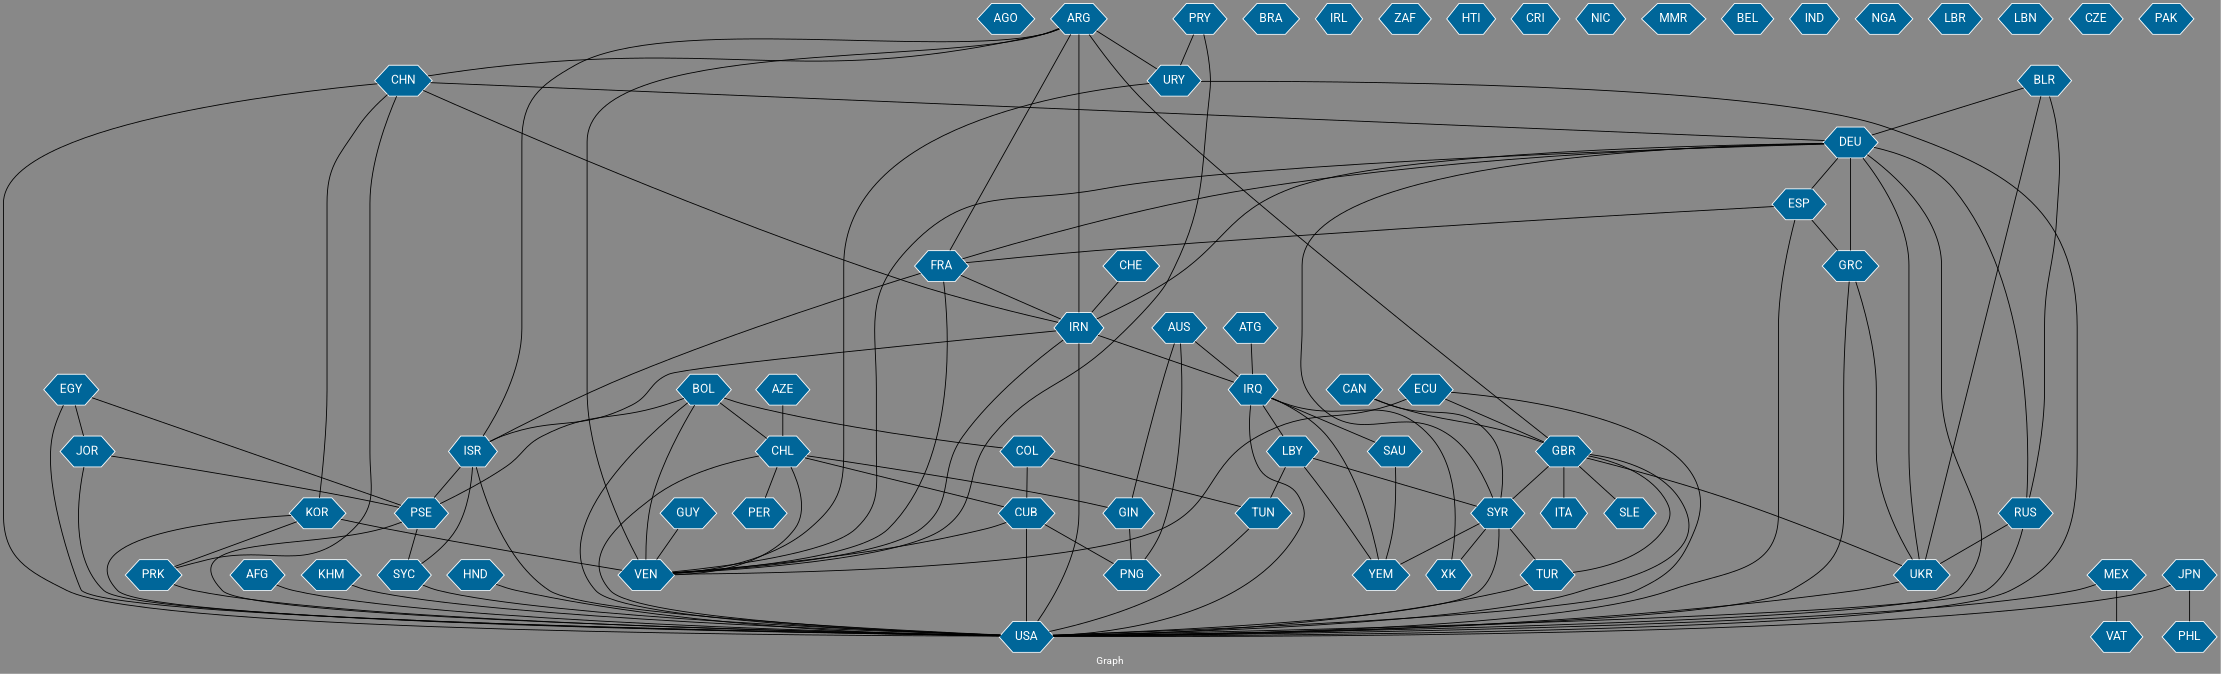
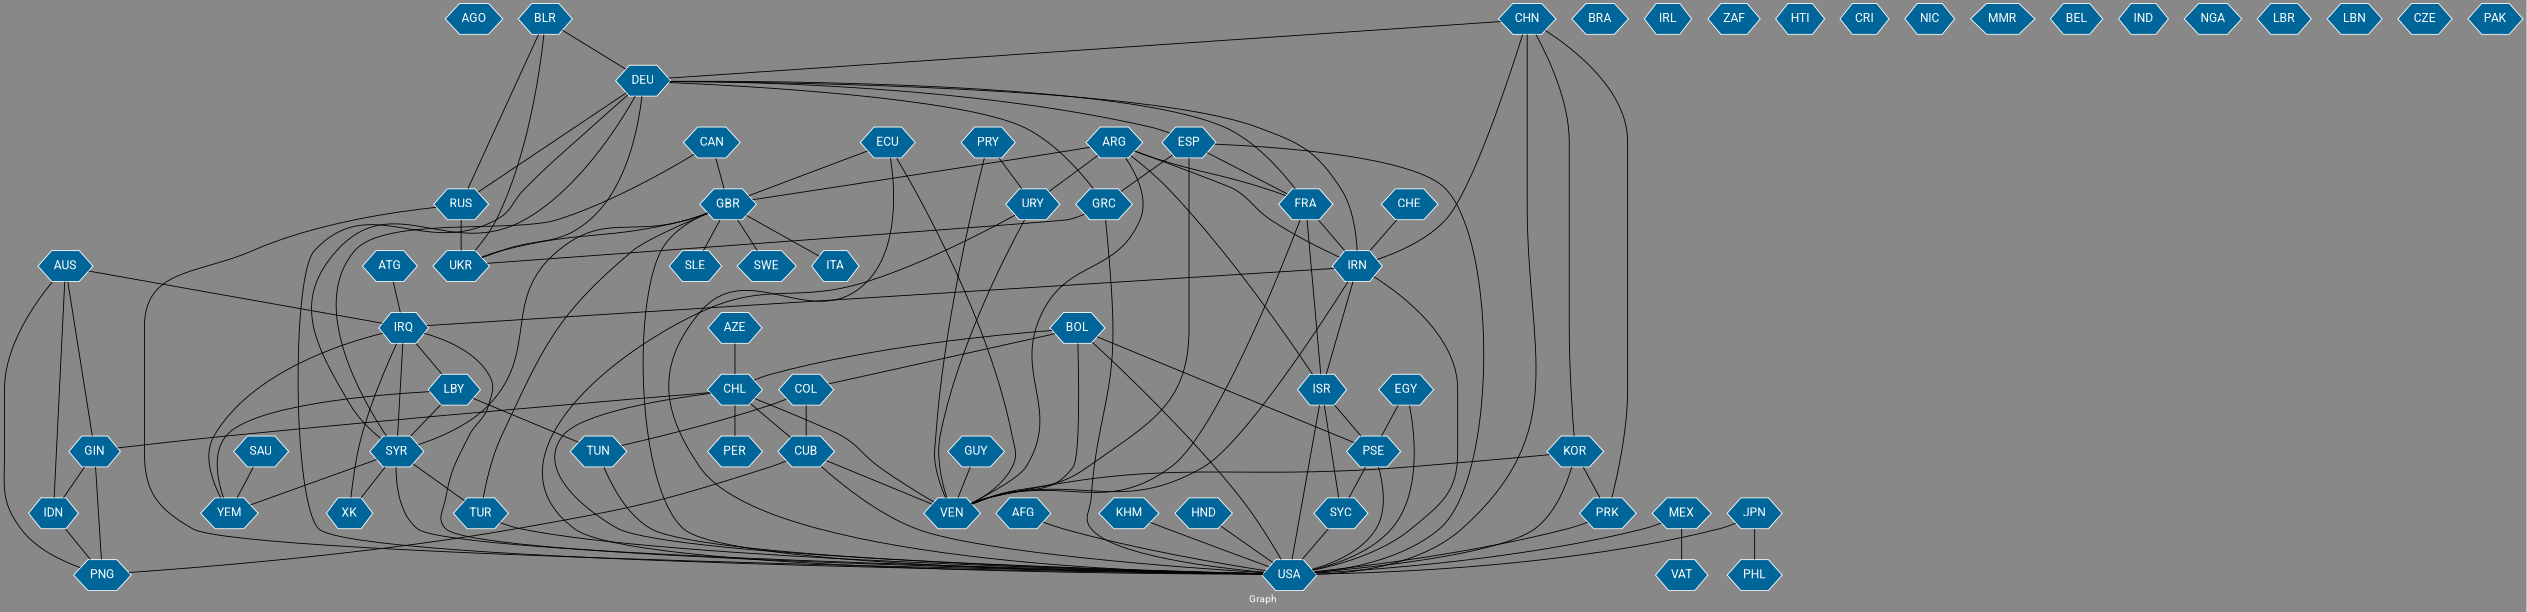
edge "ARG" -- "CHN": removed
edge "DEU" -- "VEN": now "ESP" -- "VEN"
node "SWE": added
edge "IRQ" -- "SAU": now "IRQ" -- "SYR"
node "JOR": removed
node "IDN": added
edge "UKR" -- "USA": removed
